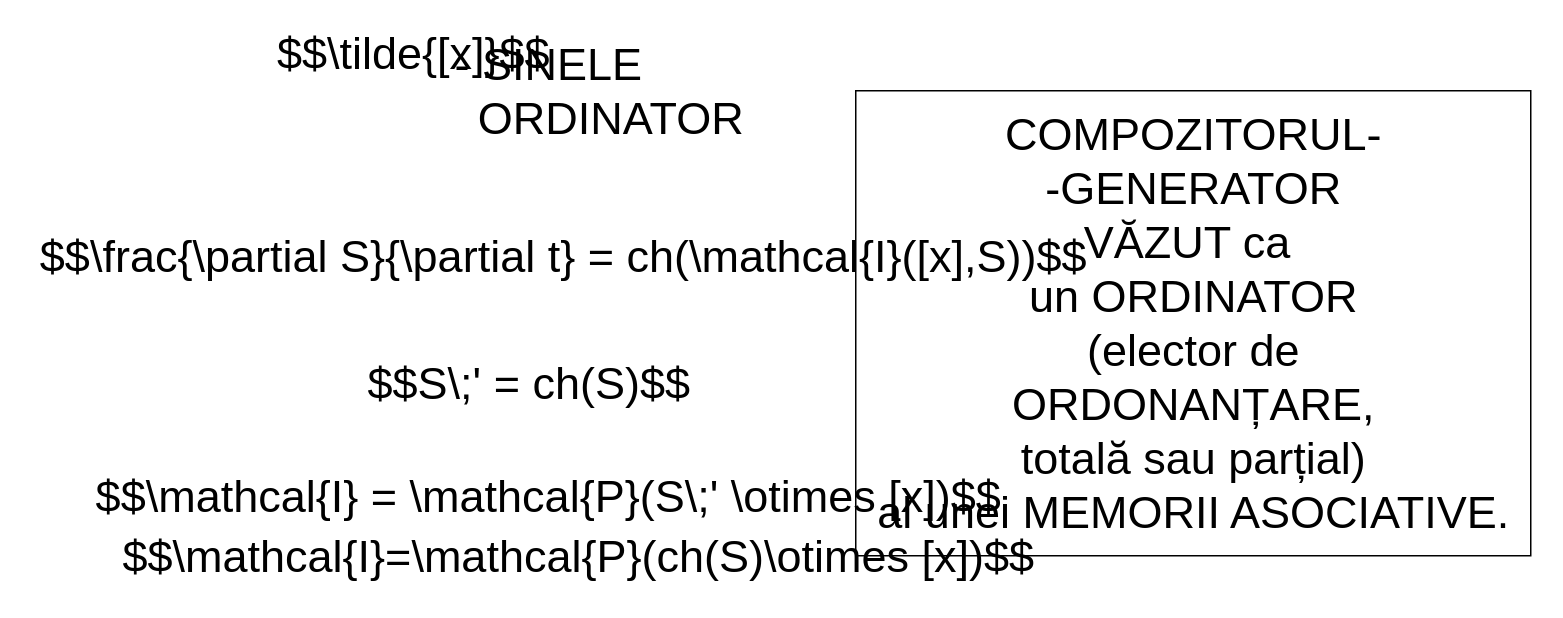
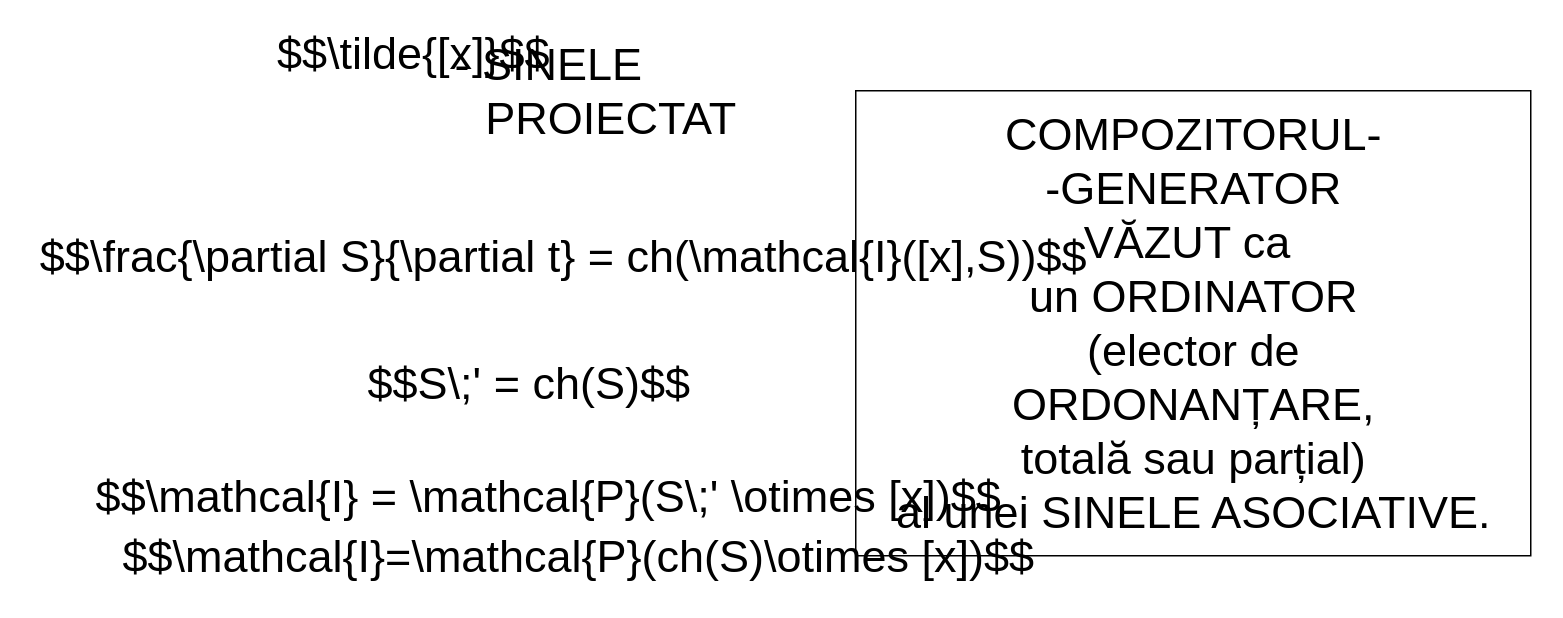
node "- SINELE ORDINATOR": label "- SINELE ORDINATOR" -> "- SINELE PROIECTAT"
node "COMPOZITORUL- -GENERATOR VĂZUT ca un ORDINATOR (elector de ORDONANȚARE, totală sau parțial) al unei MEMORII ASOCIATIVE.": label "COMPOZITORUL- -GENERATOR VĂZUT ca un ORDINATOR (elector de ORDONANȚARE, totală sau parțial) al unei MEMORII ASOCIATIVE." -> "COMPOZITORUL- -GENERATOR VĂZUT ca un ORDINATOR (elector de ORDONANȚARE, totală sau parțial) al unei SINELE ASOCIATIVE."
